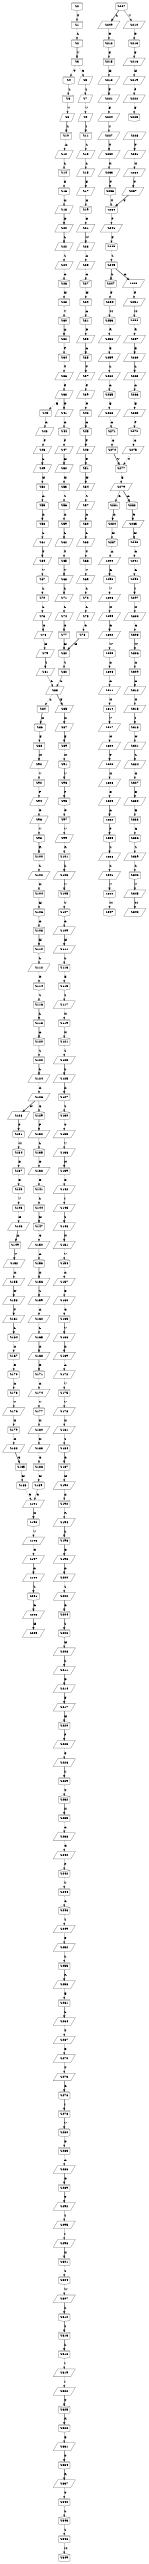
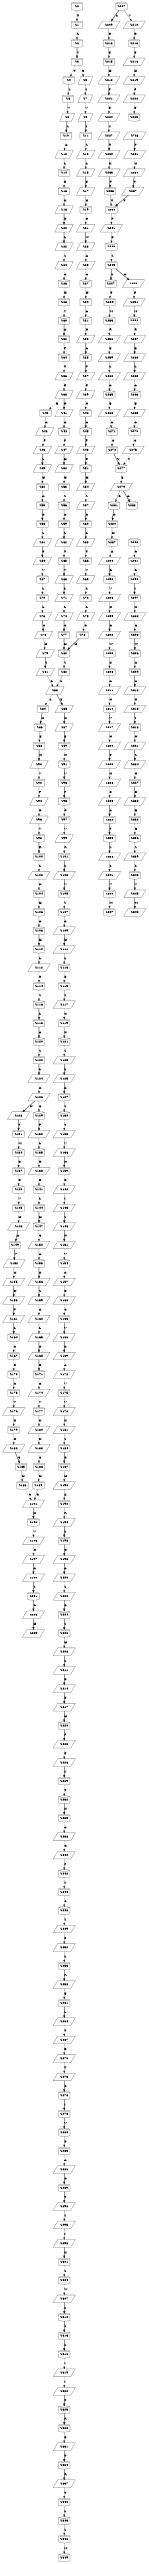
node "S228": label "S228" -> "S728"
edge "S269" -> "S272": label "P" -> "A"
node "S285": removed
